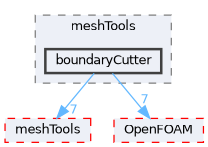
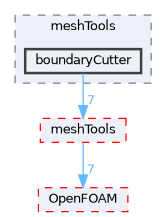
edge "boundaryCutter" -> "OpenFOAM": now "meshTools" -> "OpenFOAM"
